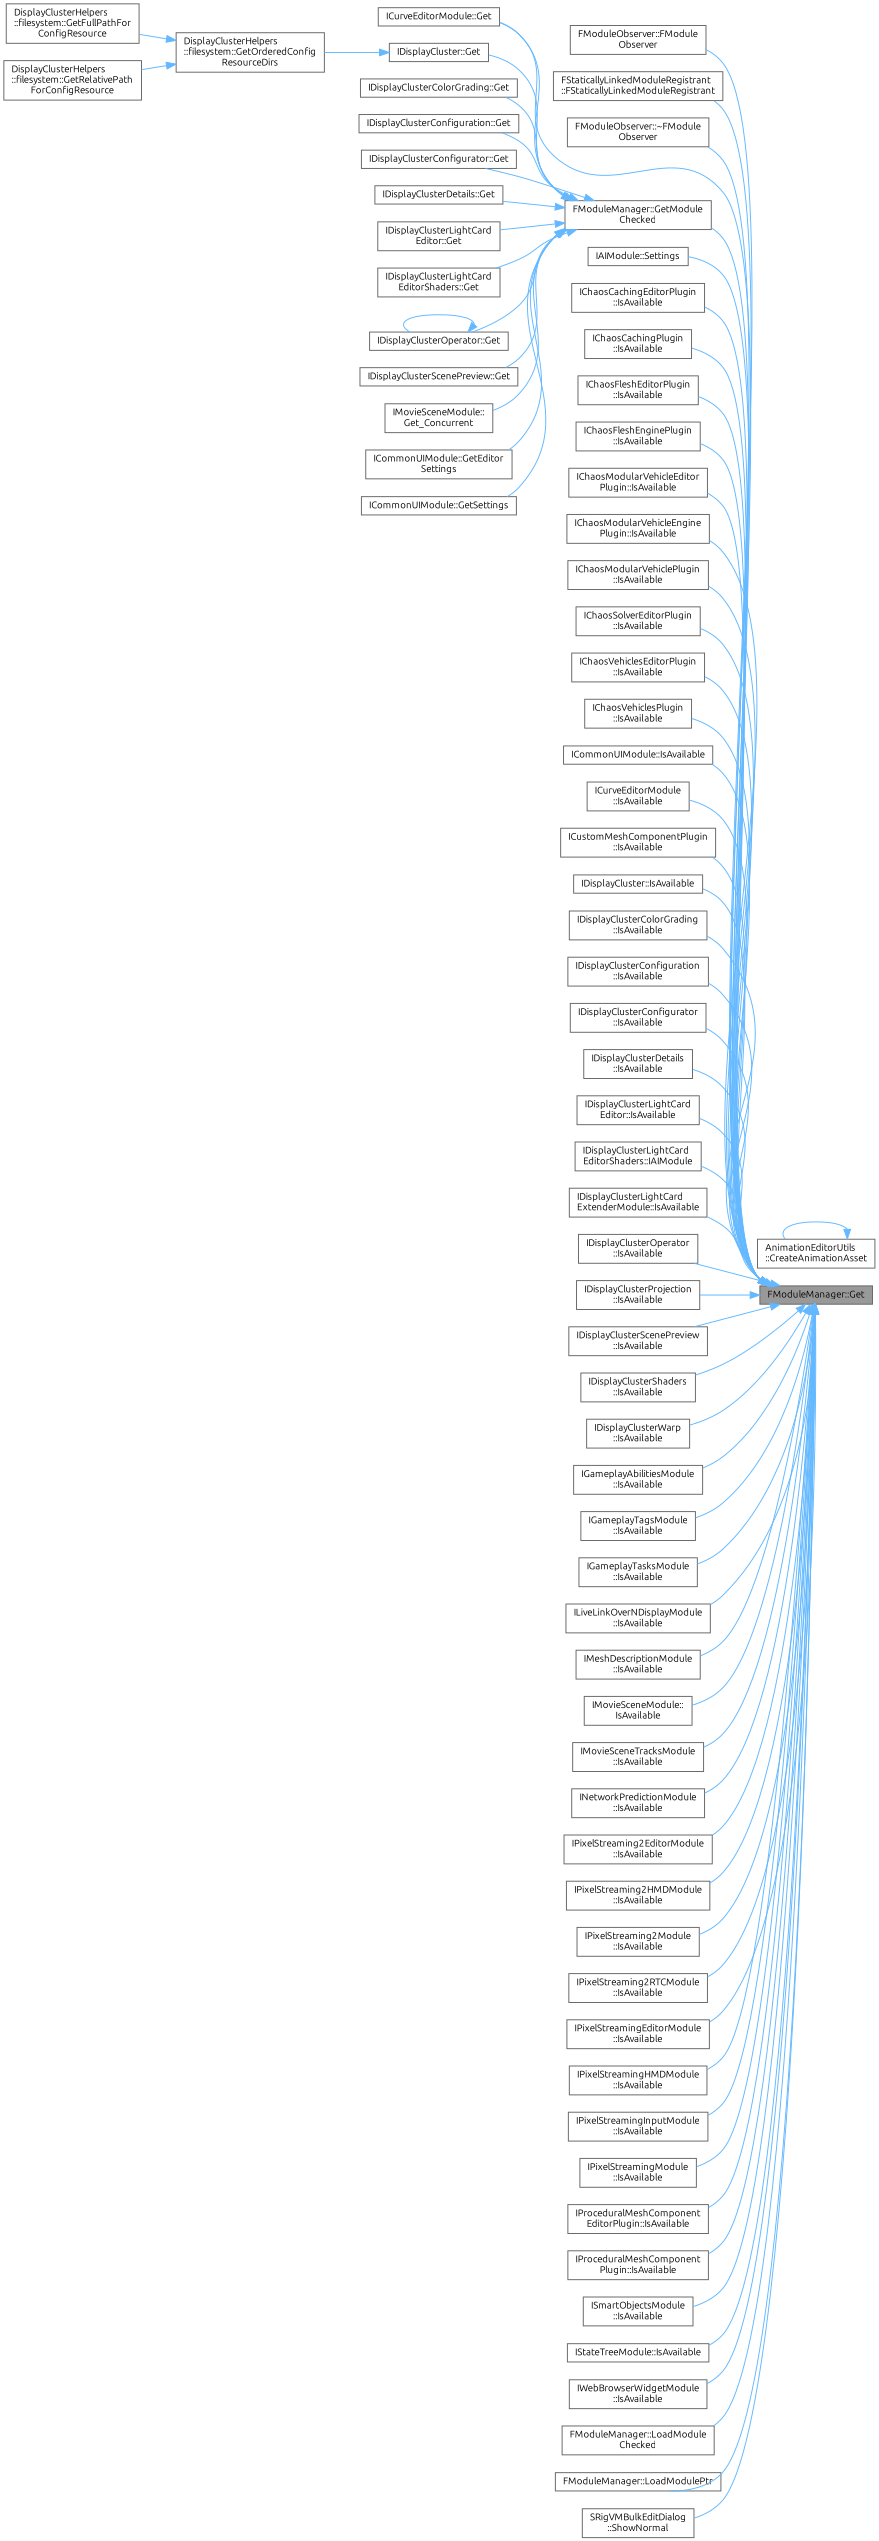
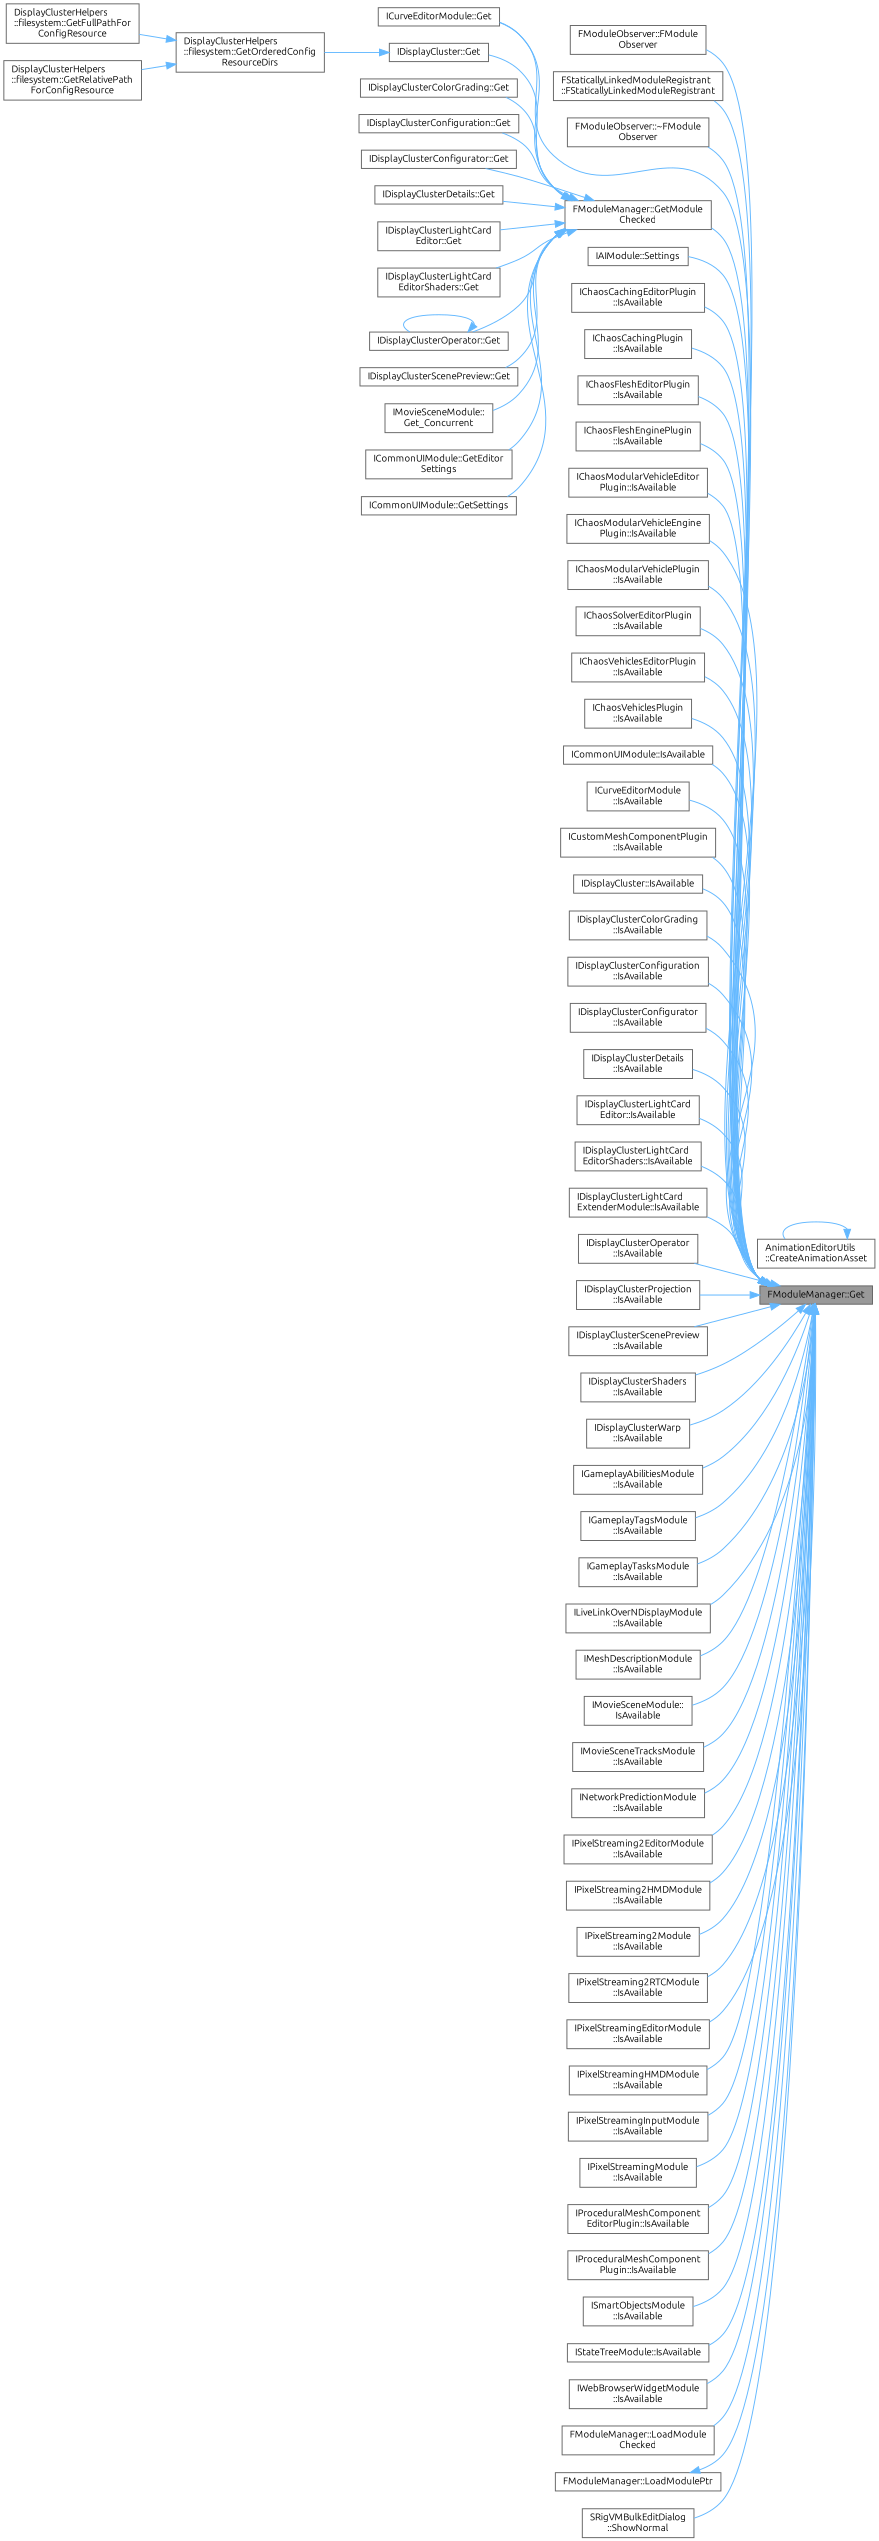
node "IDisplayClusterLightCard EditorShaders::IAIModule": label "IDisplayClusterLightCard EditorShaders::IAIModule" -> "IDisplayClusterLightCard EditorShaders::IsAvailable"
edge "FModuleManager::LoadModulePtr" -> "FModuleManager::Get": reversed
